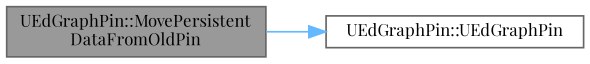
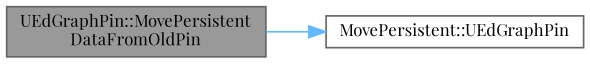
node "UEdGraphPin::UEdGraphPin": label "UEdGraphPin::UEdGraphPin" -> "MovePersistent::UEdGraphPin"
